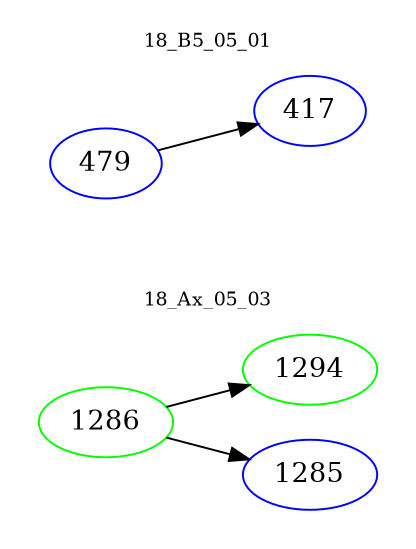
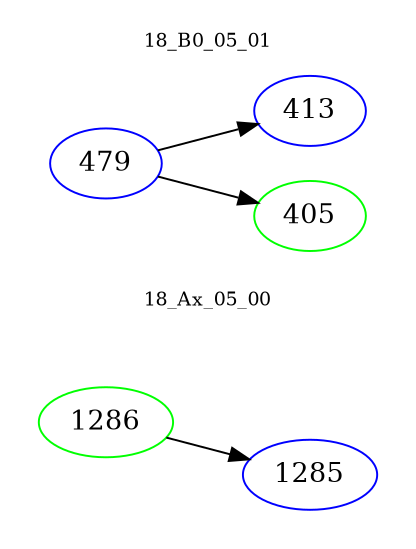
cluster "18_B5_05_01": label "18_B5_05_01" -> "18_B0_05_01"
node "417": label "417" -> "413"
node "405": added
cluster "18_Ax_05_03": label "18_Ax_05_03" -> "18_Ax_05_00"
node "1294": removed
